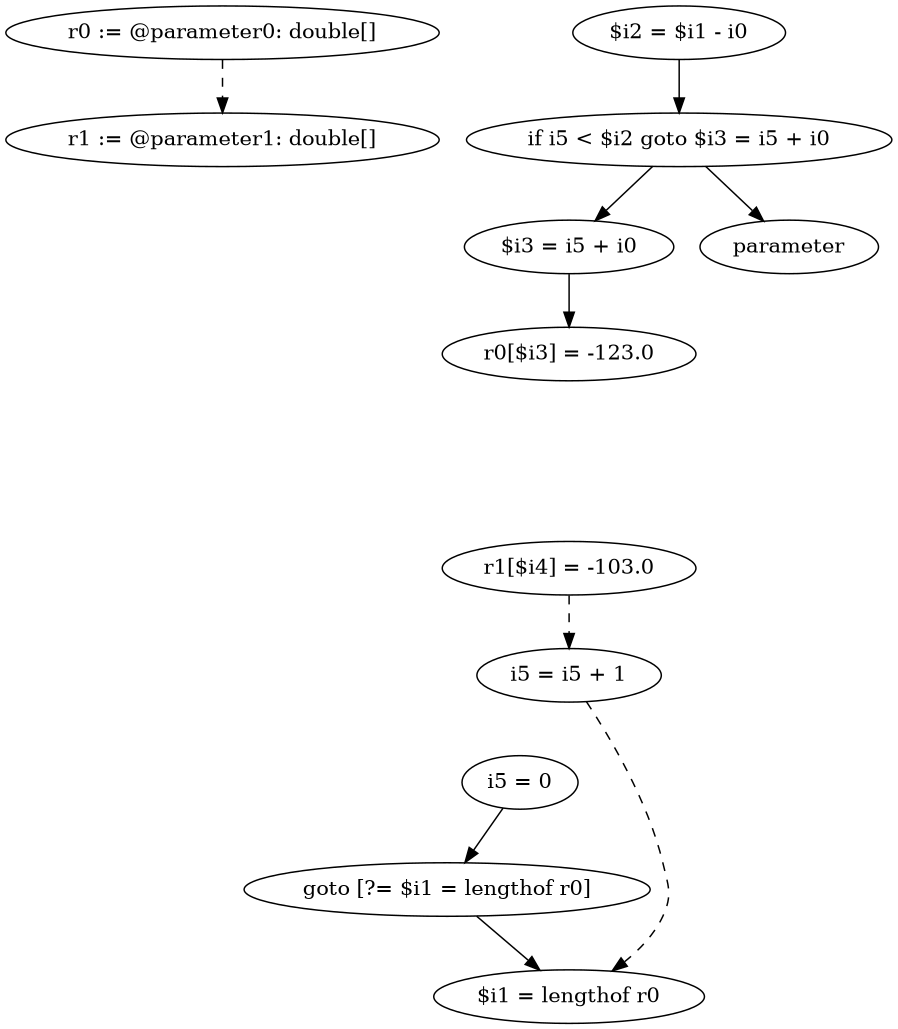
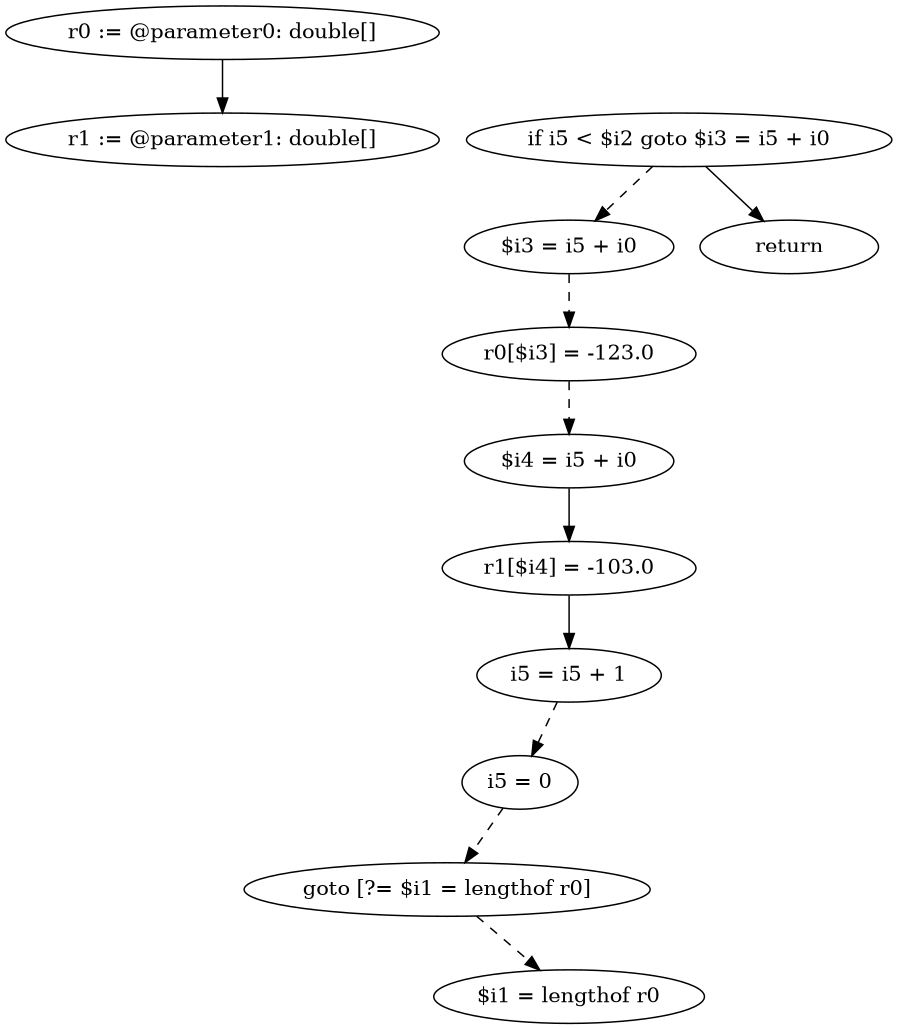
node "$i2 = $i1 - i0": removed
edge "r0 := @parameter0: double[]" -> "r1 := @parameter1: double[]": style dashed -> solid
edge "if i5 < $i2 goto $i3 = i5 + i0" -> "$i3 = i5 + i0": style solid -> dashed
node "parameter": label "parameter" -> "return"
edge "$i3 = i5 + i0" -> "r0[$i3] = -123.0": style solid -> dashed
node "$i4 = i5 + i0": added
edge "r1[$i4] = -103.0" -> "i5 = i5 + 1": style dashed -> solid
edge "i5 = 0" -> "goto [?= $i1 = lengthof r0]": style solid -> dashed
edge "i5 = i5 + 1" -> "$i1 = lengthof r0": now "i5 = i5 + 1" -> "i5 = 0"
edge "goto [?= $i1 = lengthof r0]" -> "$i1 = lengthof r0": style solid -> dashed
